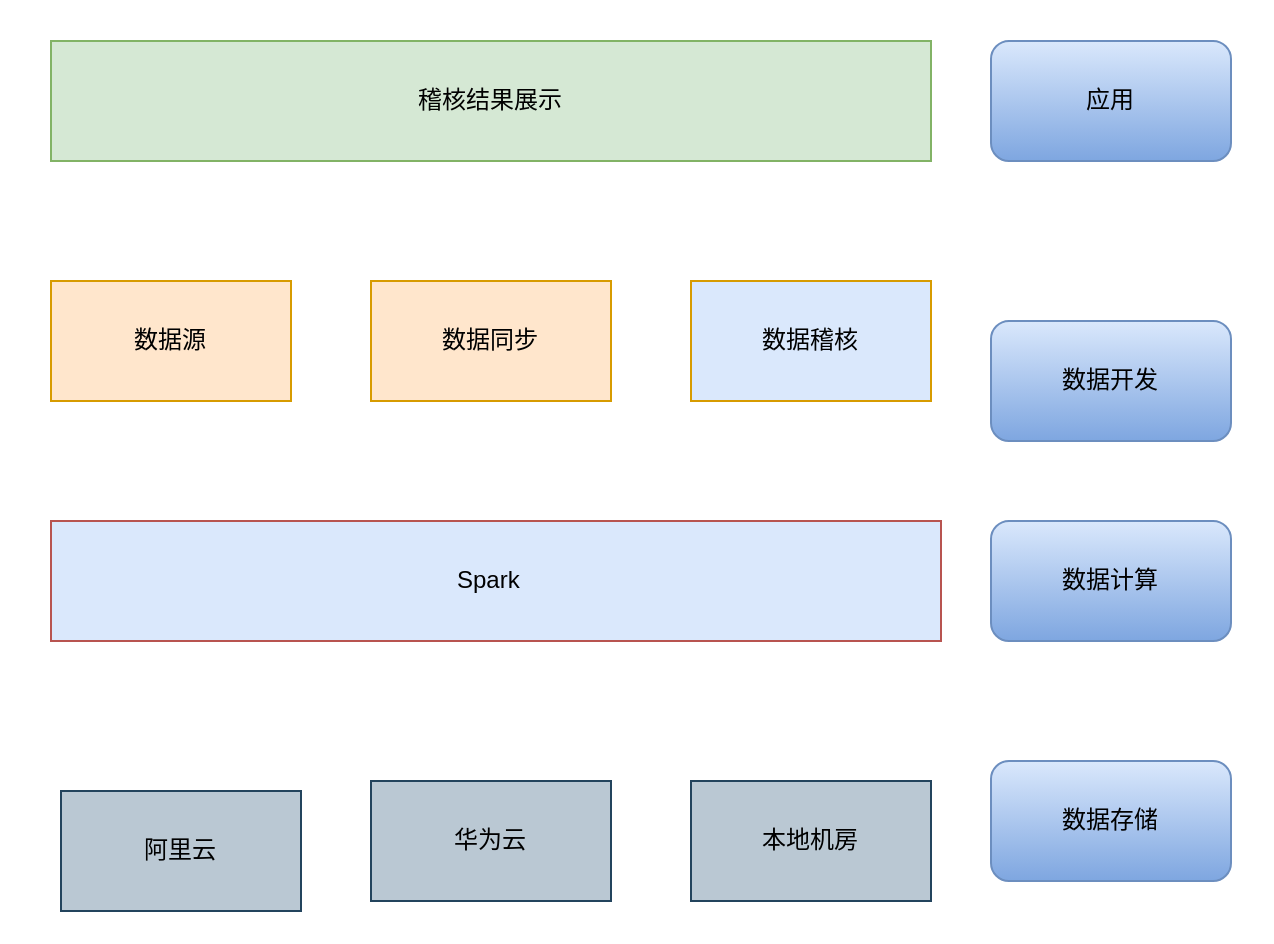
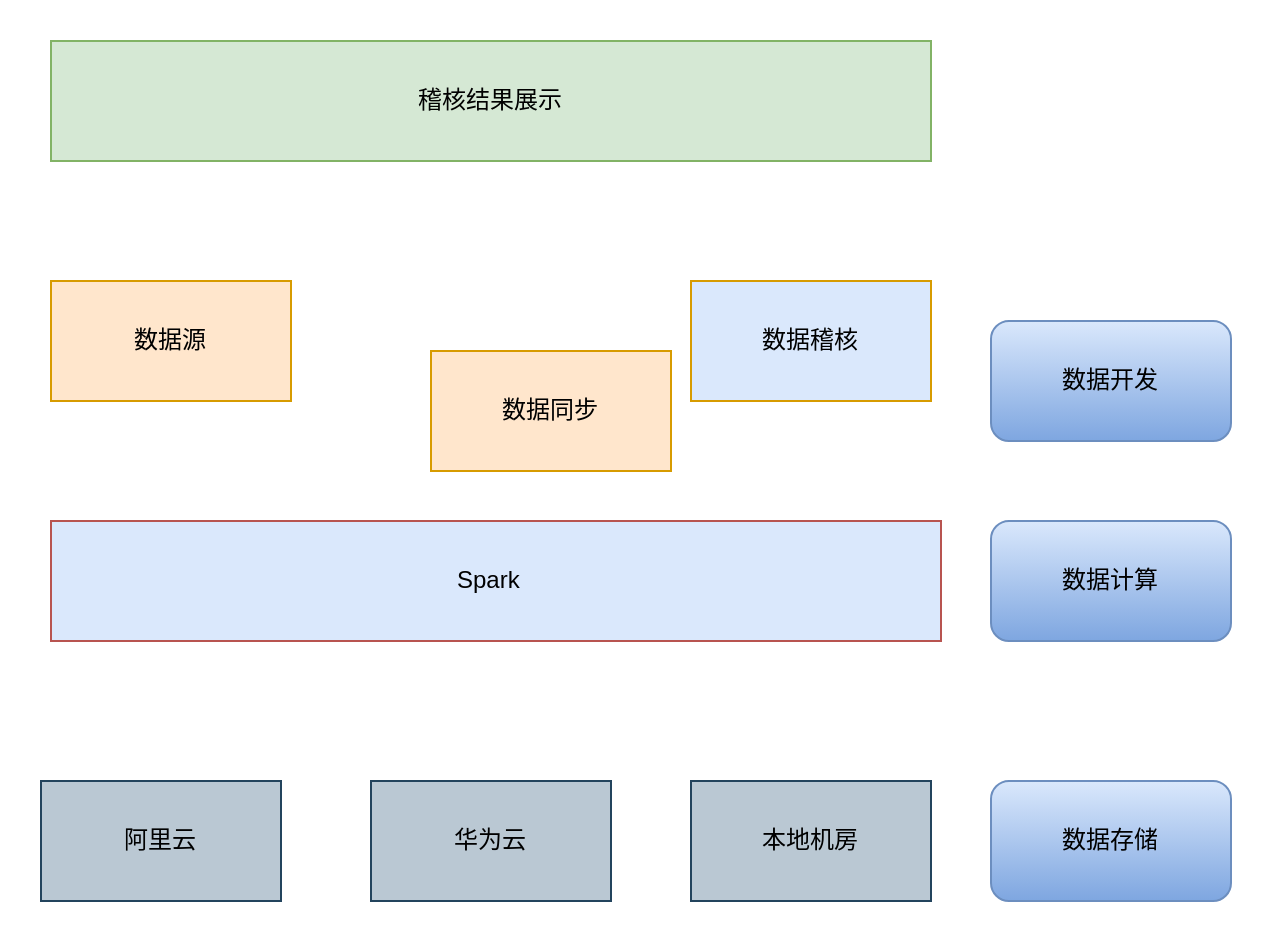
node "应用": removed
node "数据同步": moved (491, 341) -> (551, 411)
node "数据存储": moved (1111, 821) -> (1111, 841)
node "阿里云": moved (181, 851) -> (161, 841)
